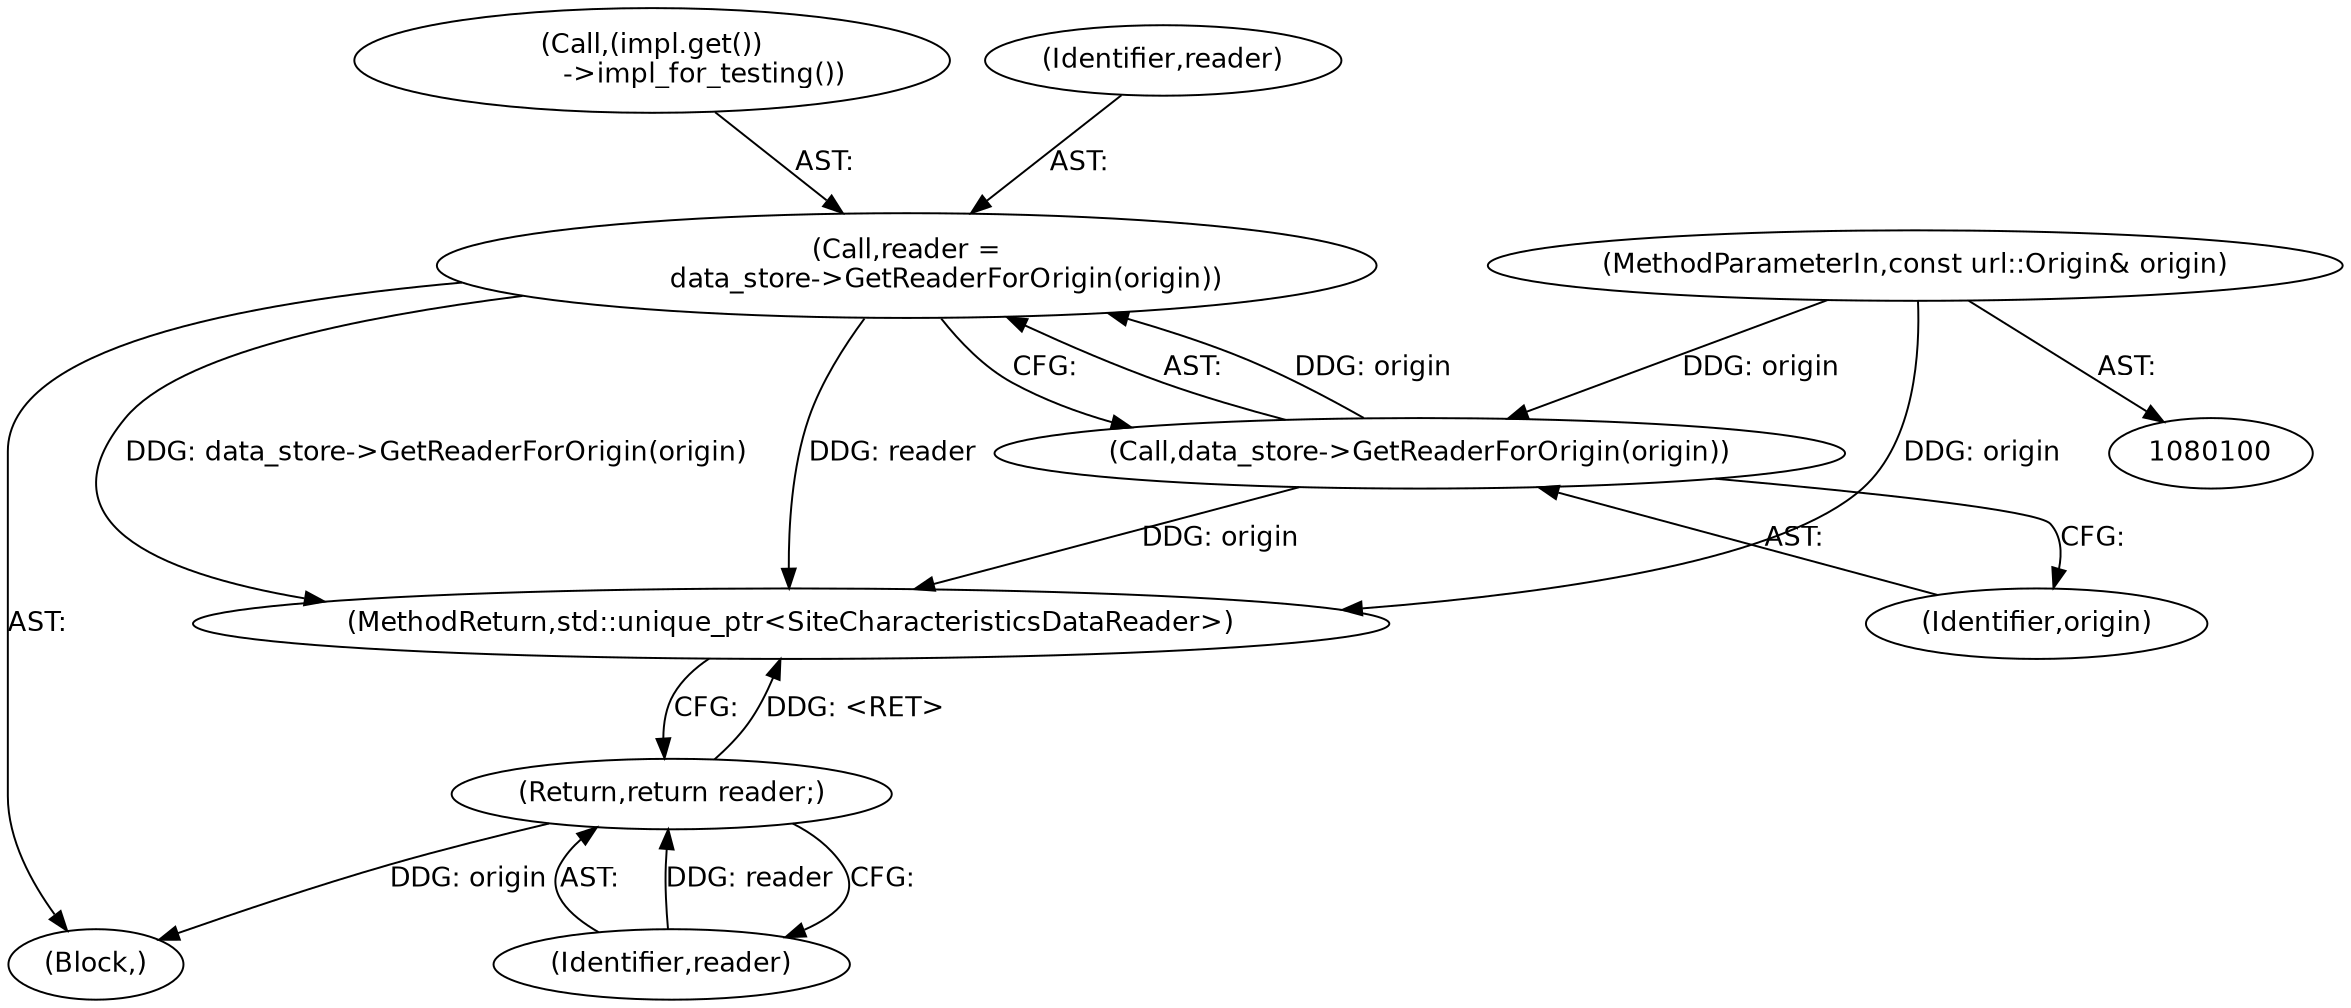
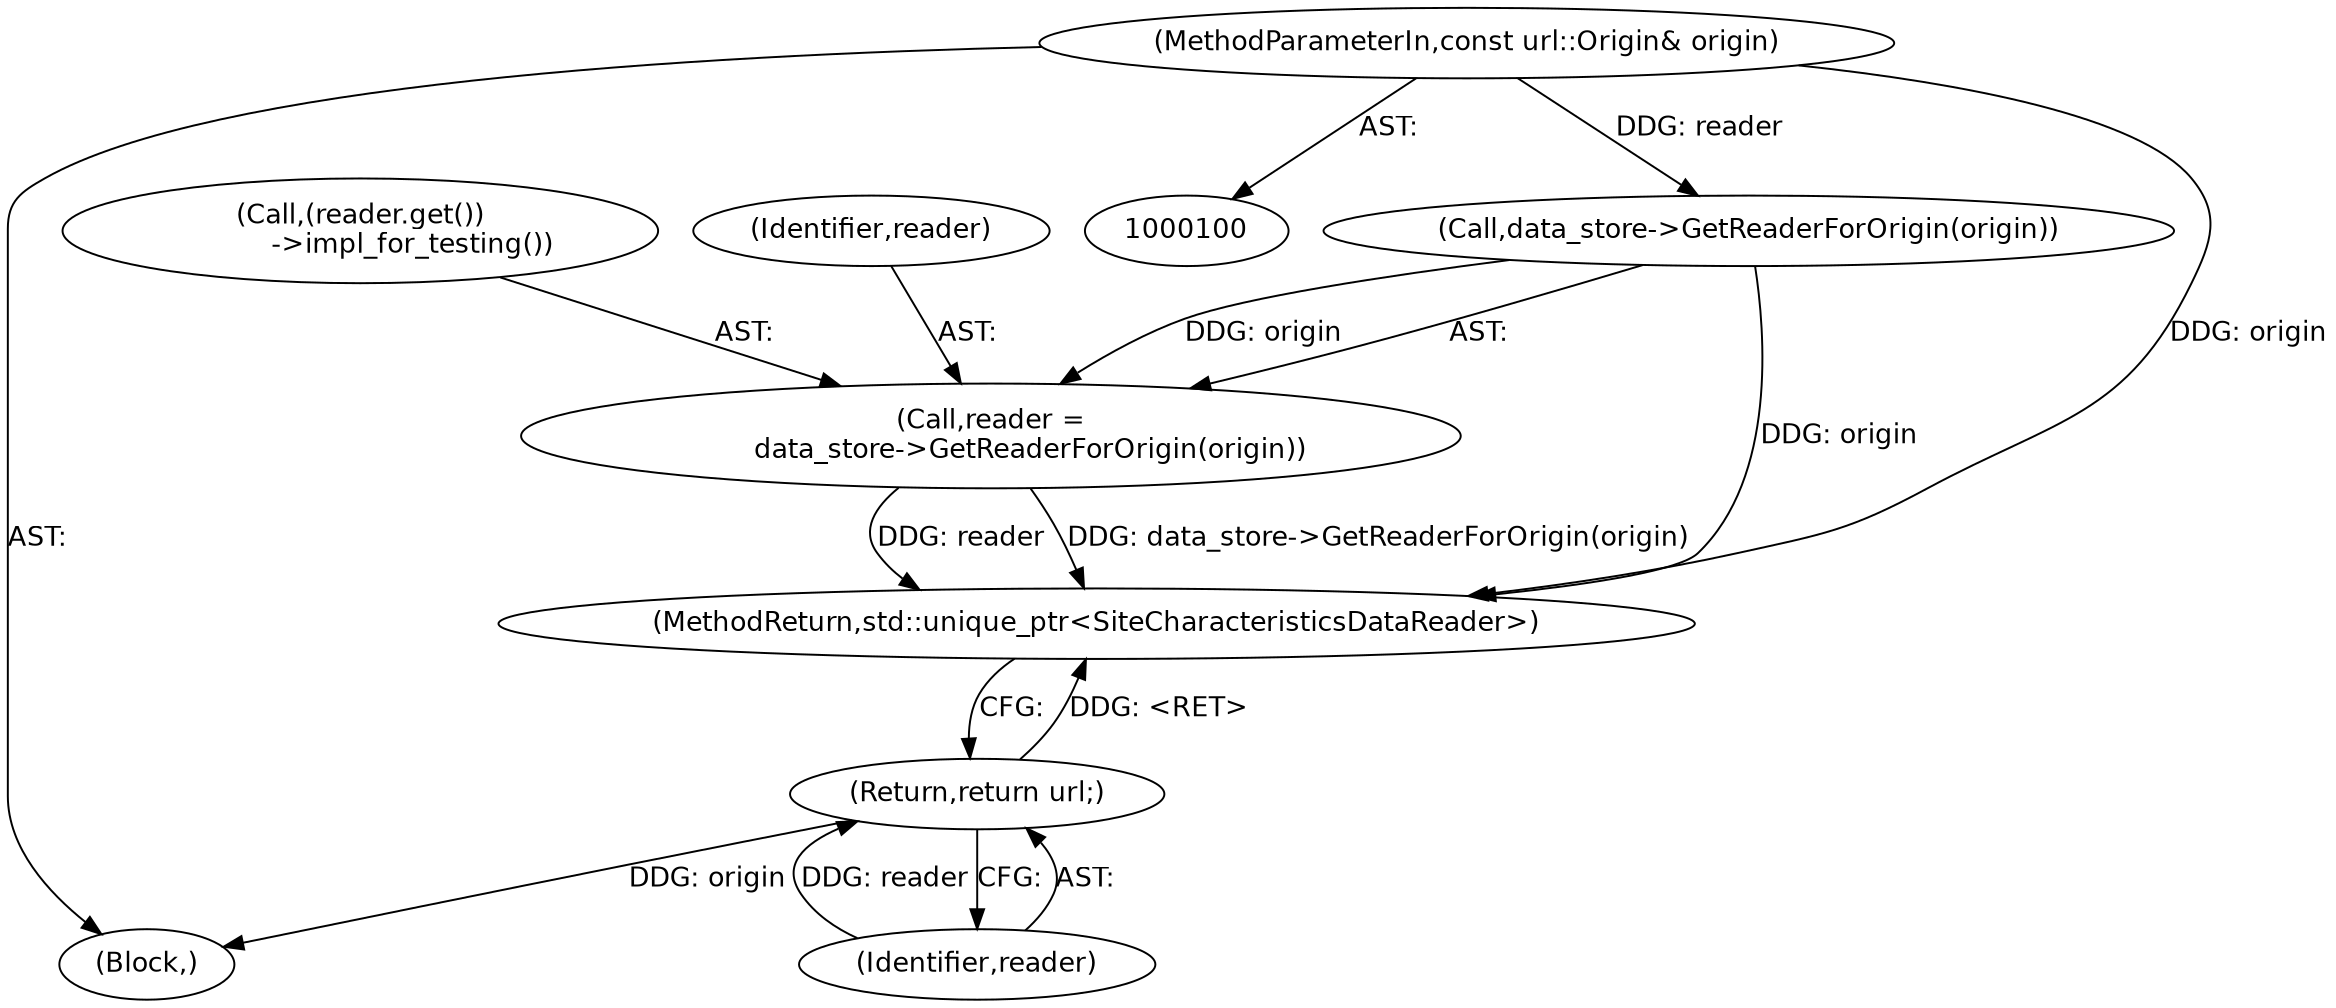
node "(Call,(impl.get()) ->impl_for_testing())": label "(Call,(impl.get()) ->impl_for_testing())" -> "(Call,(reader.get()) ->impl_for_testing())"
edge "(MethodParameterIn,const url::Origin& origin)" -> "(Call,data_store->GetReaderForOrigin(origin))": label "DDG: origin" -> "DDG: reader"
edge "(Call,reader = data_store->GetReaderForOrigin(origin))" -> "(Call,data_store->GetReaderForOrigin(origin))": removed, label "CFG:"
edge "(Call,reader = data_store->GetReaderForOrigin(origin))" -> "(Block,)": now "(MethodParameterIn,const url::Origin& origin)" -> "(Block,)"
node "1080100": label "1080100" -> "1000100"
node "(Identifier,origin)": removed
node "(Return,return reader;)": label "(Return,return reader;)" -> "(Return,return url;)"
